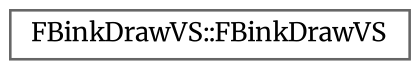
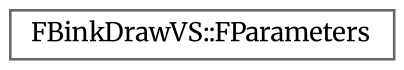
node "FBinkDrawVS::FBinkDrawVS": label "FBinkDrawVS::FBinkDrawVS" -> "FBinkDrawVS::FParameters"
